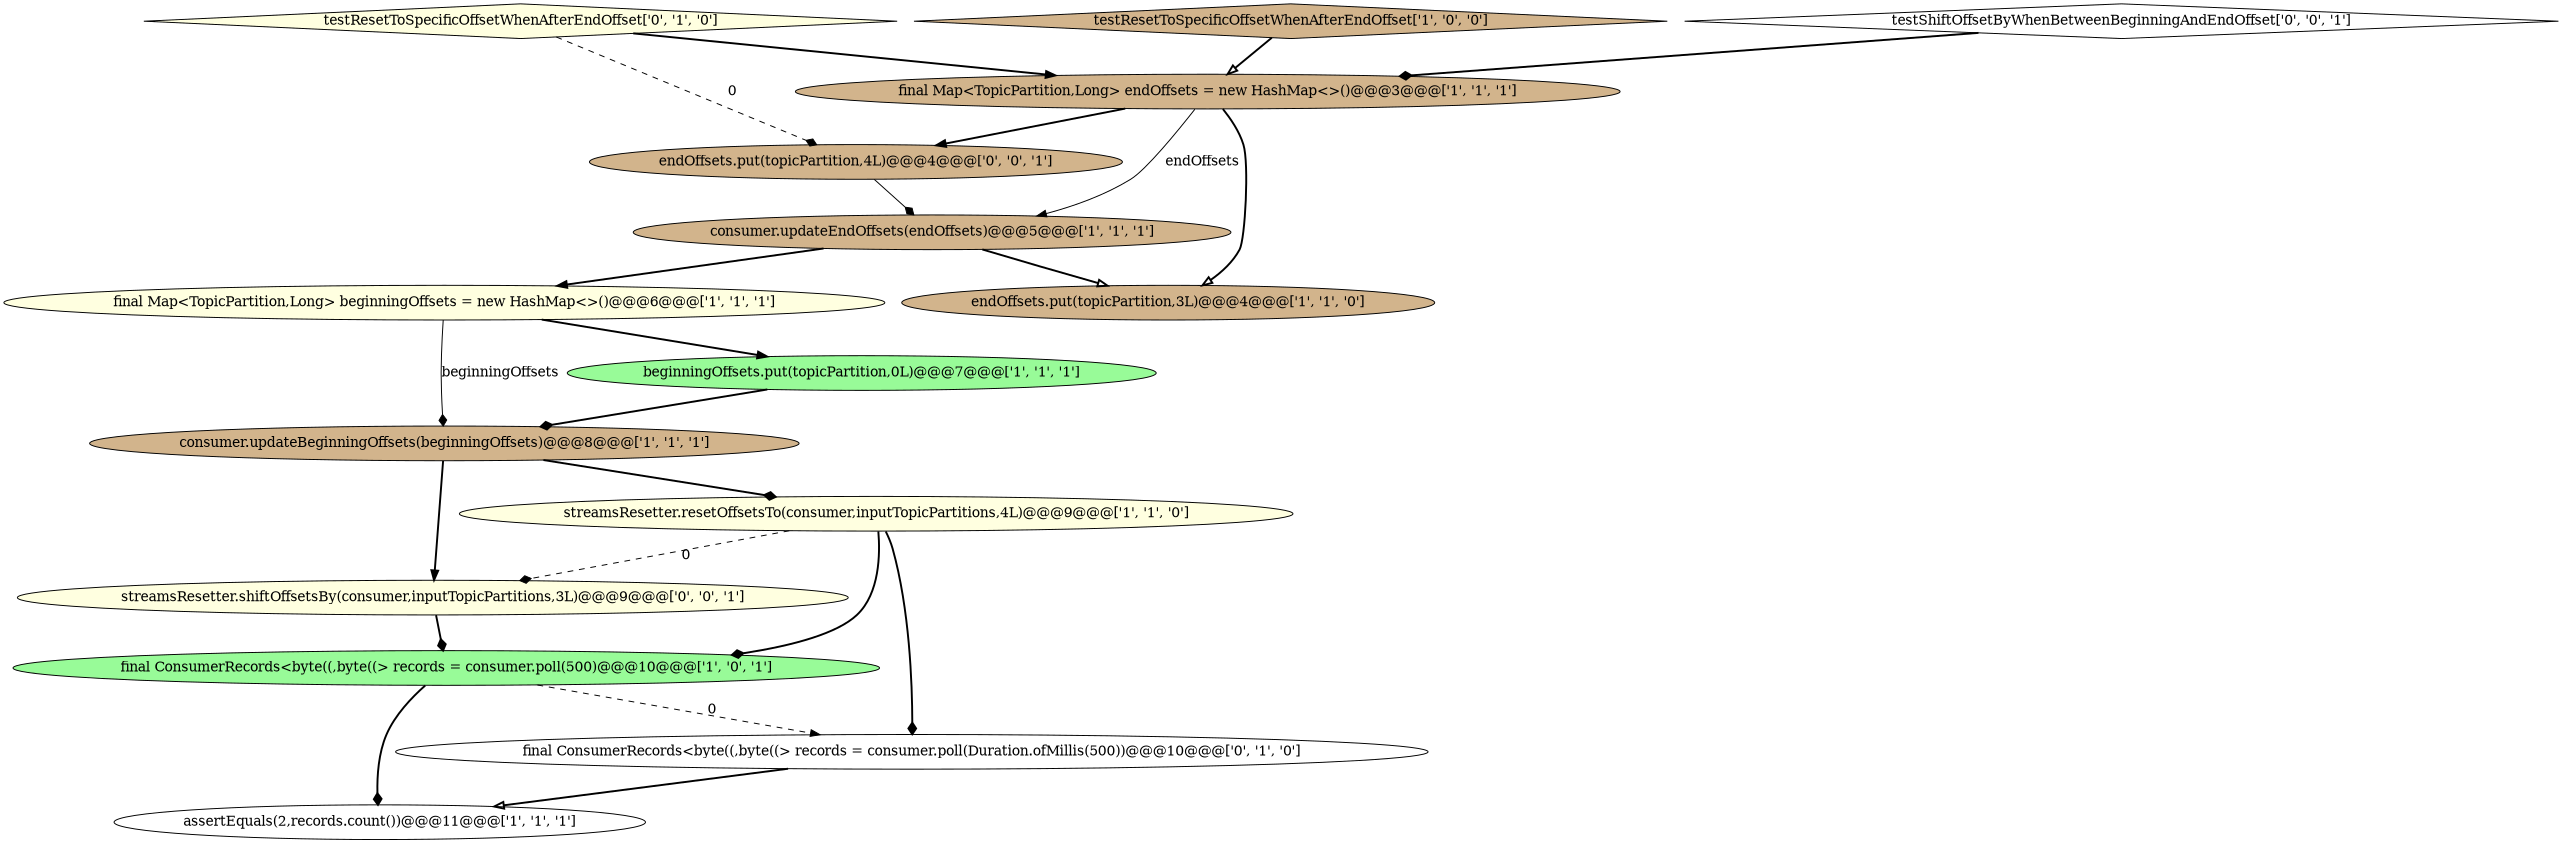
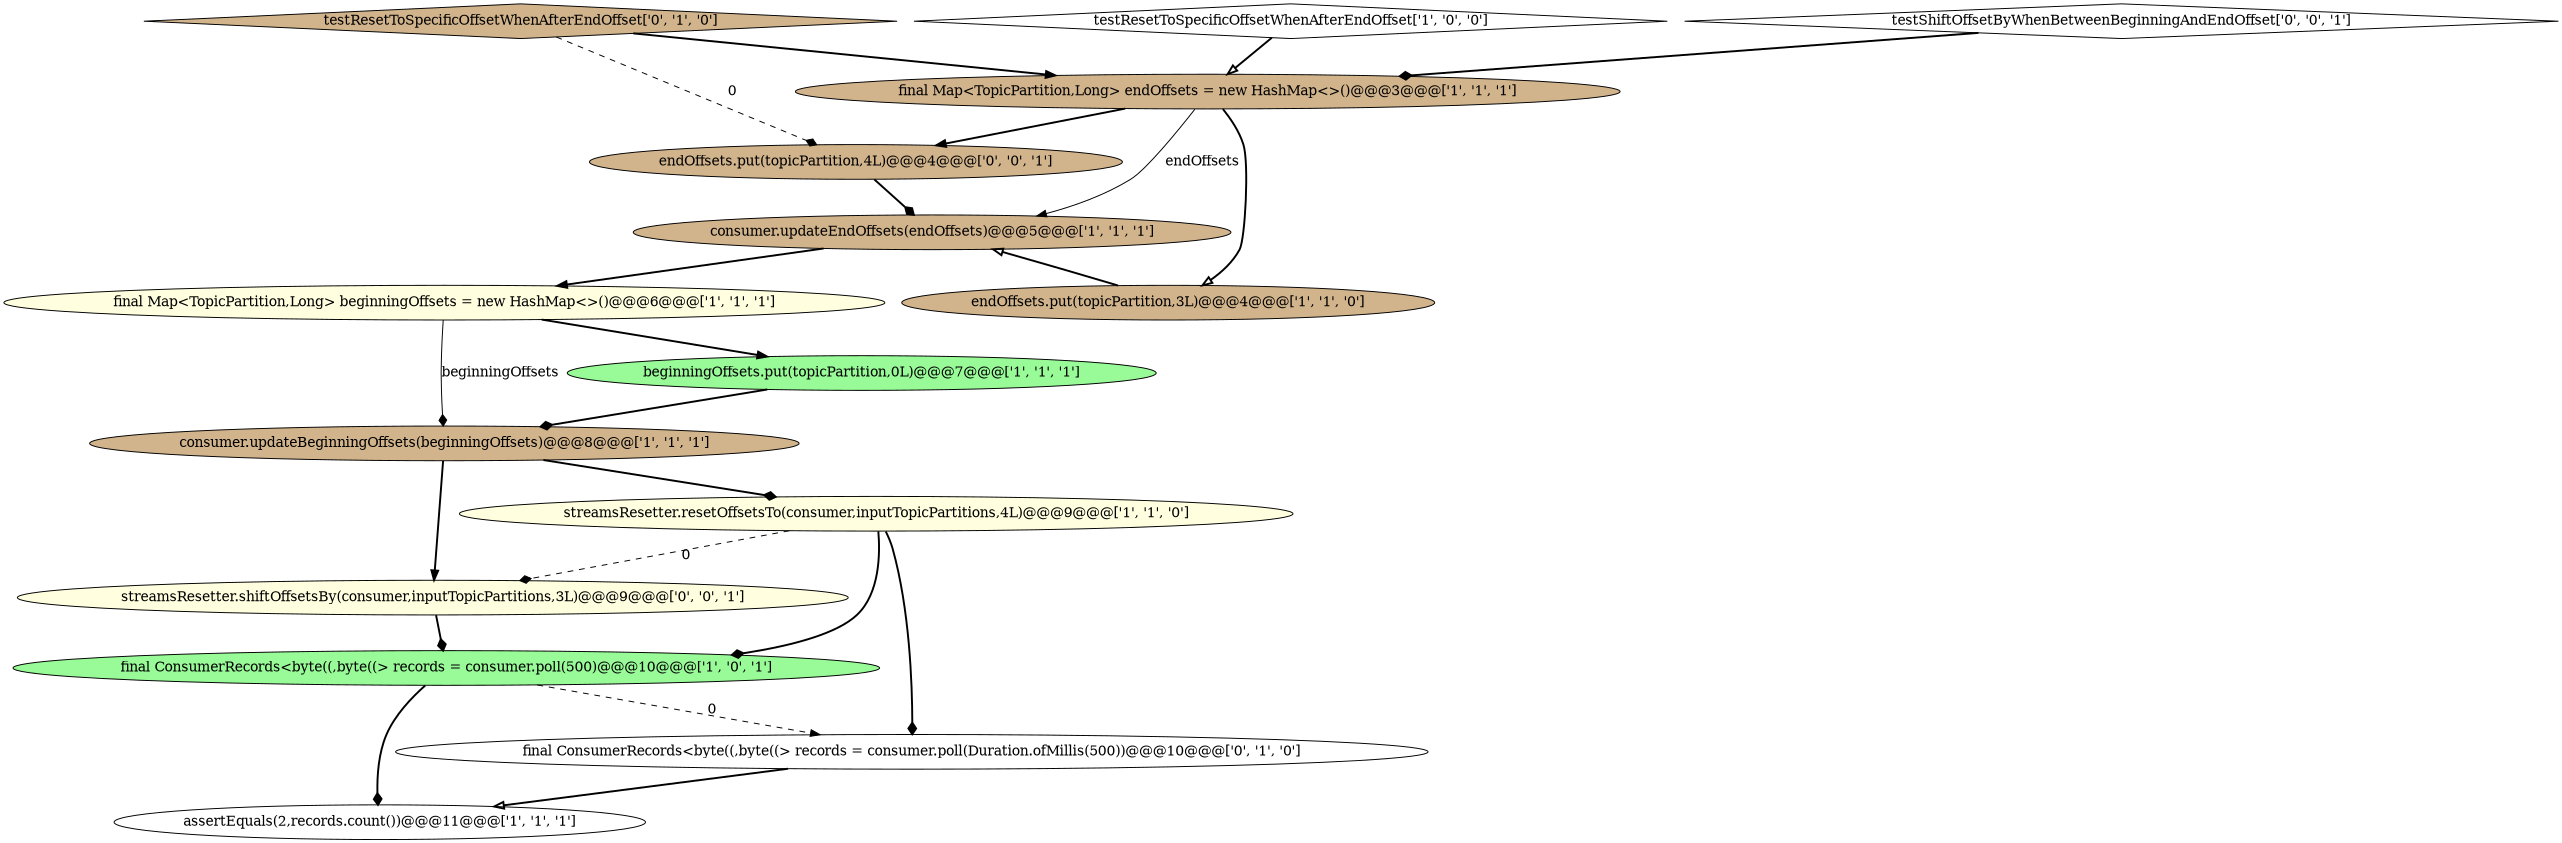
node "testResetToSpecificOffsetWhenAfterEndOffset['0', '1', '0']": fillcolor lightyellow -> tan
node "testResetToSpecificOffsetWhenAfterEndOffset['1', '0', '0']": fillcolor tan -> white
edge "endOffsets.put(topicPartition,4L)@@@4@@@['0', '0', '1']" -> "consumer.updateEndOffsets(endOffsets)@@@5@@@['1', '1', '1']": style solid -> bold
edge "consumer.updateEndOffsets(endOffsets)@@@5@@@['1', '1', '1']" -> "endOffsets.put(topicPartition,3L)@@@4@@@['1', '1', '0']": reversed
